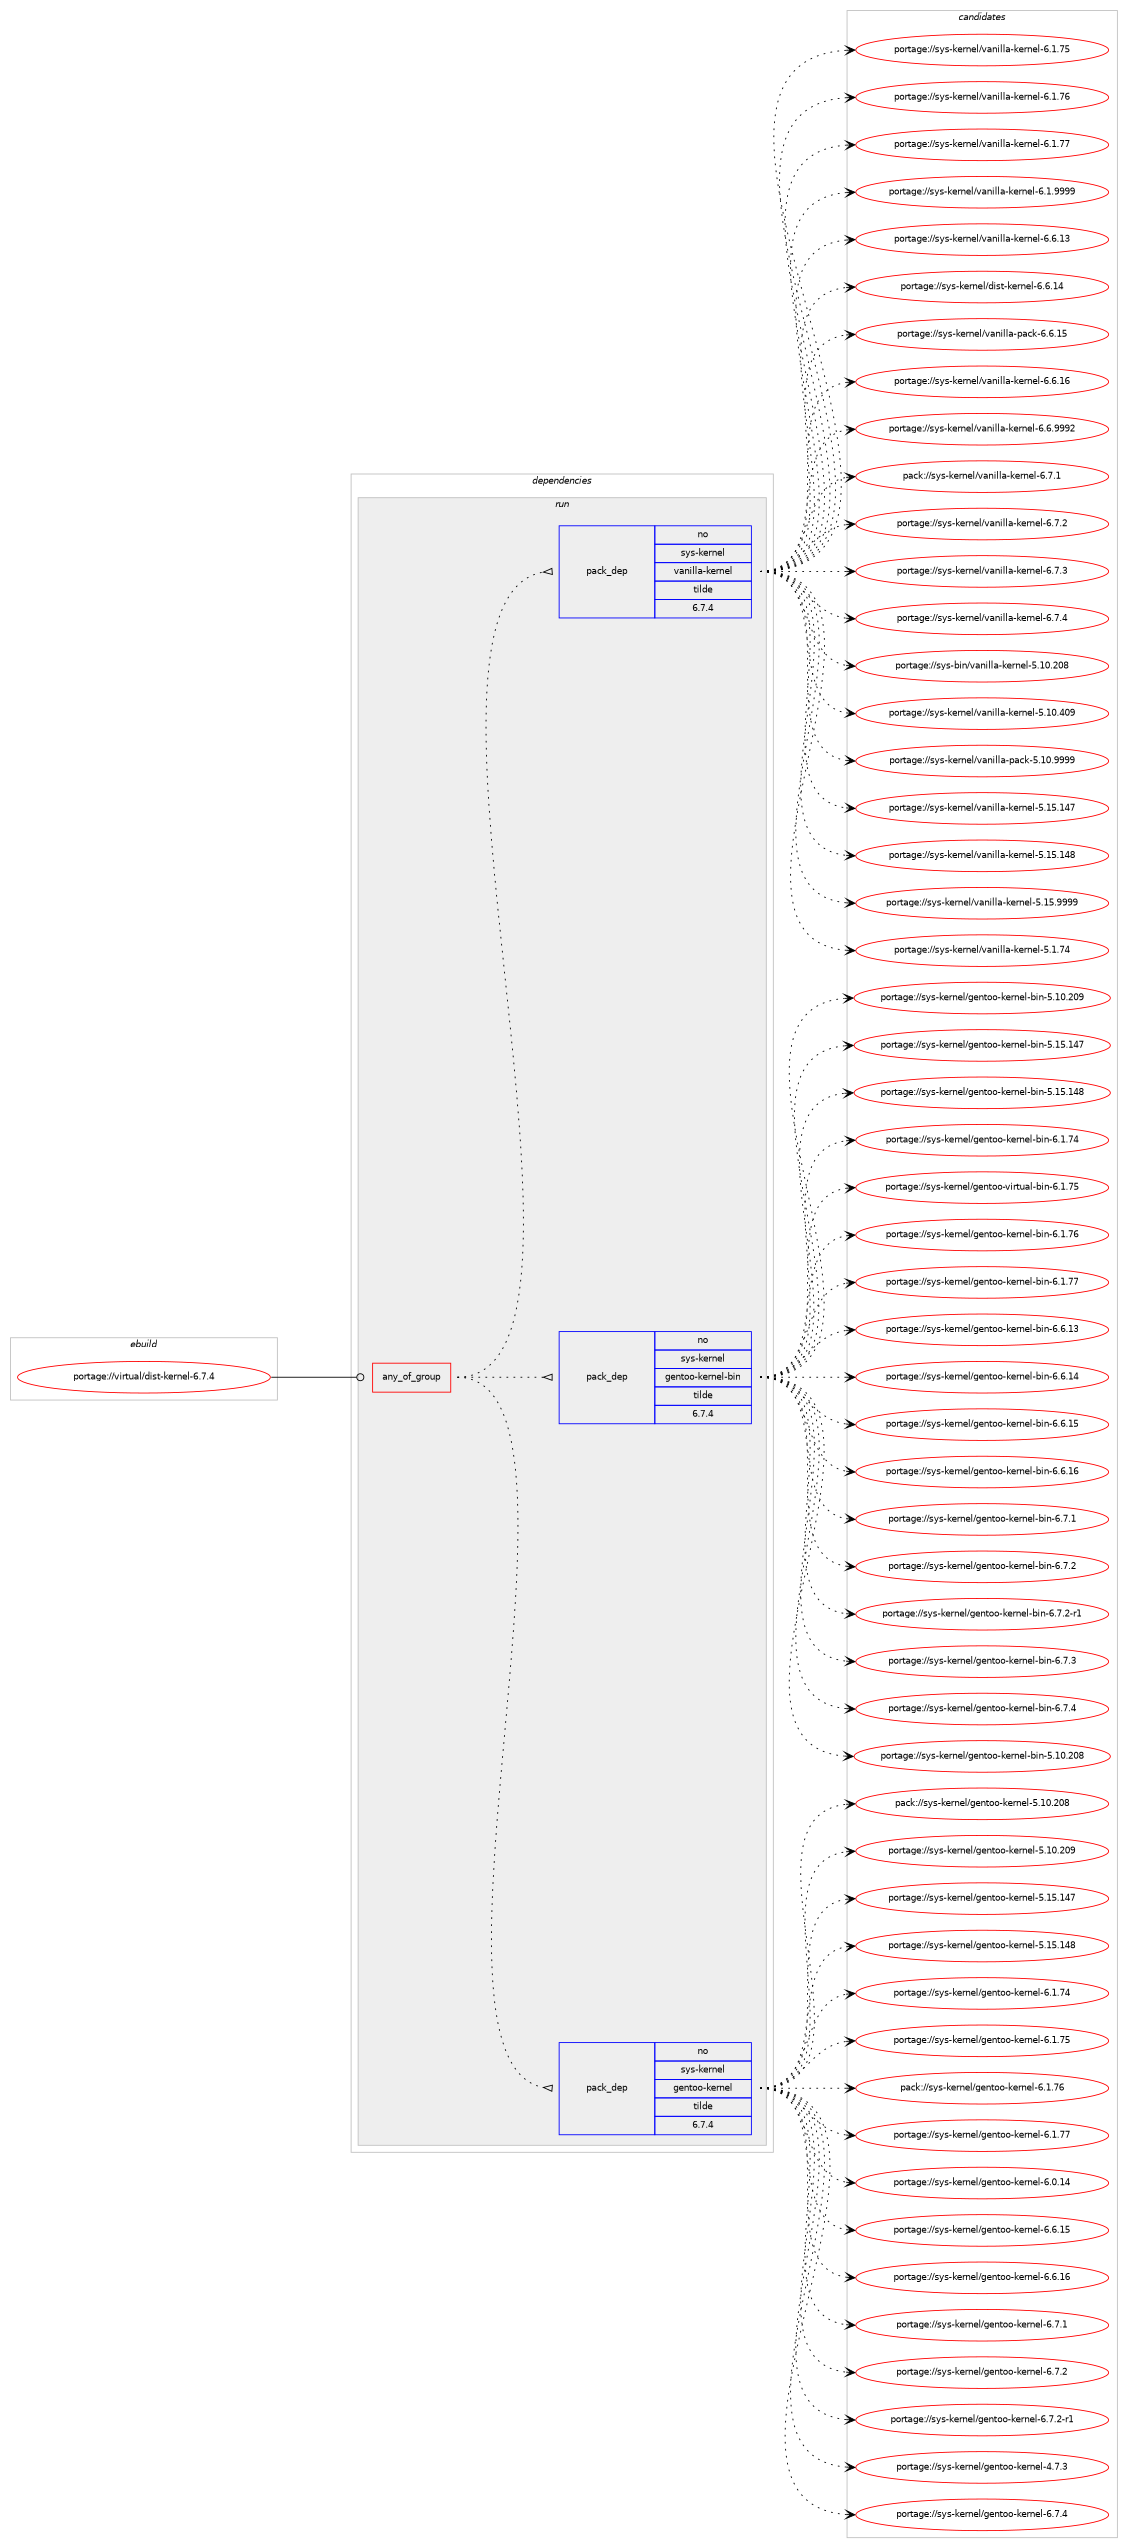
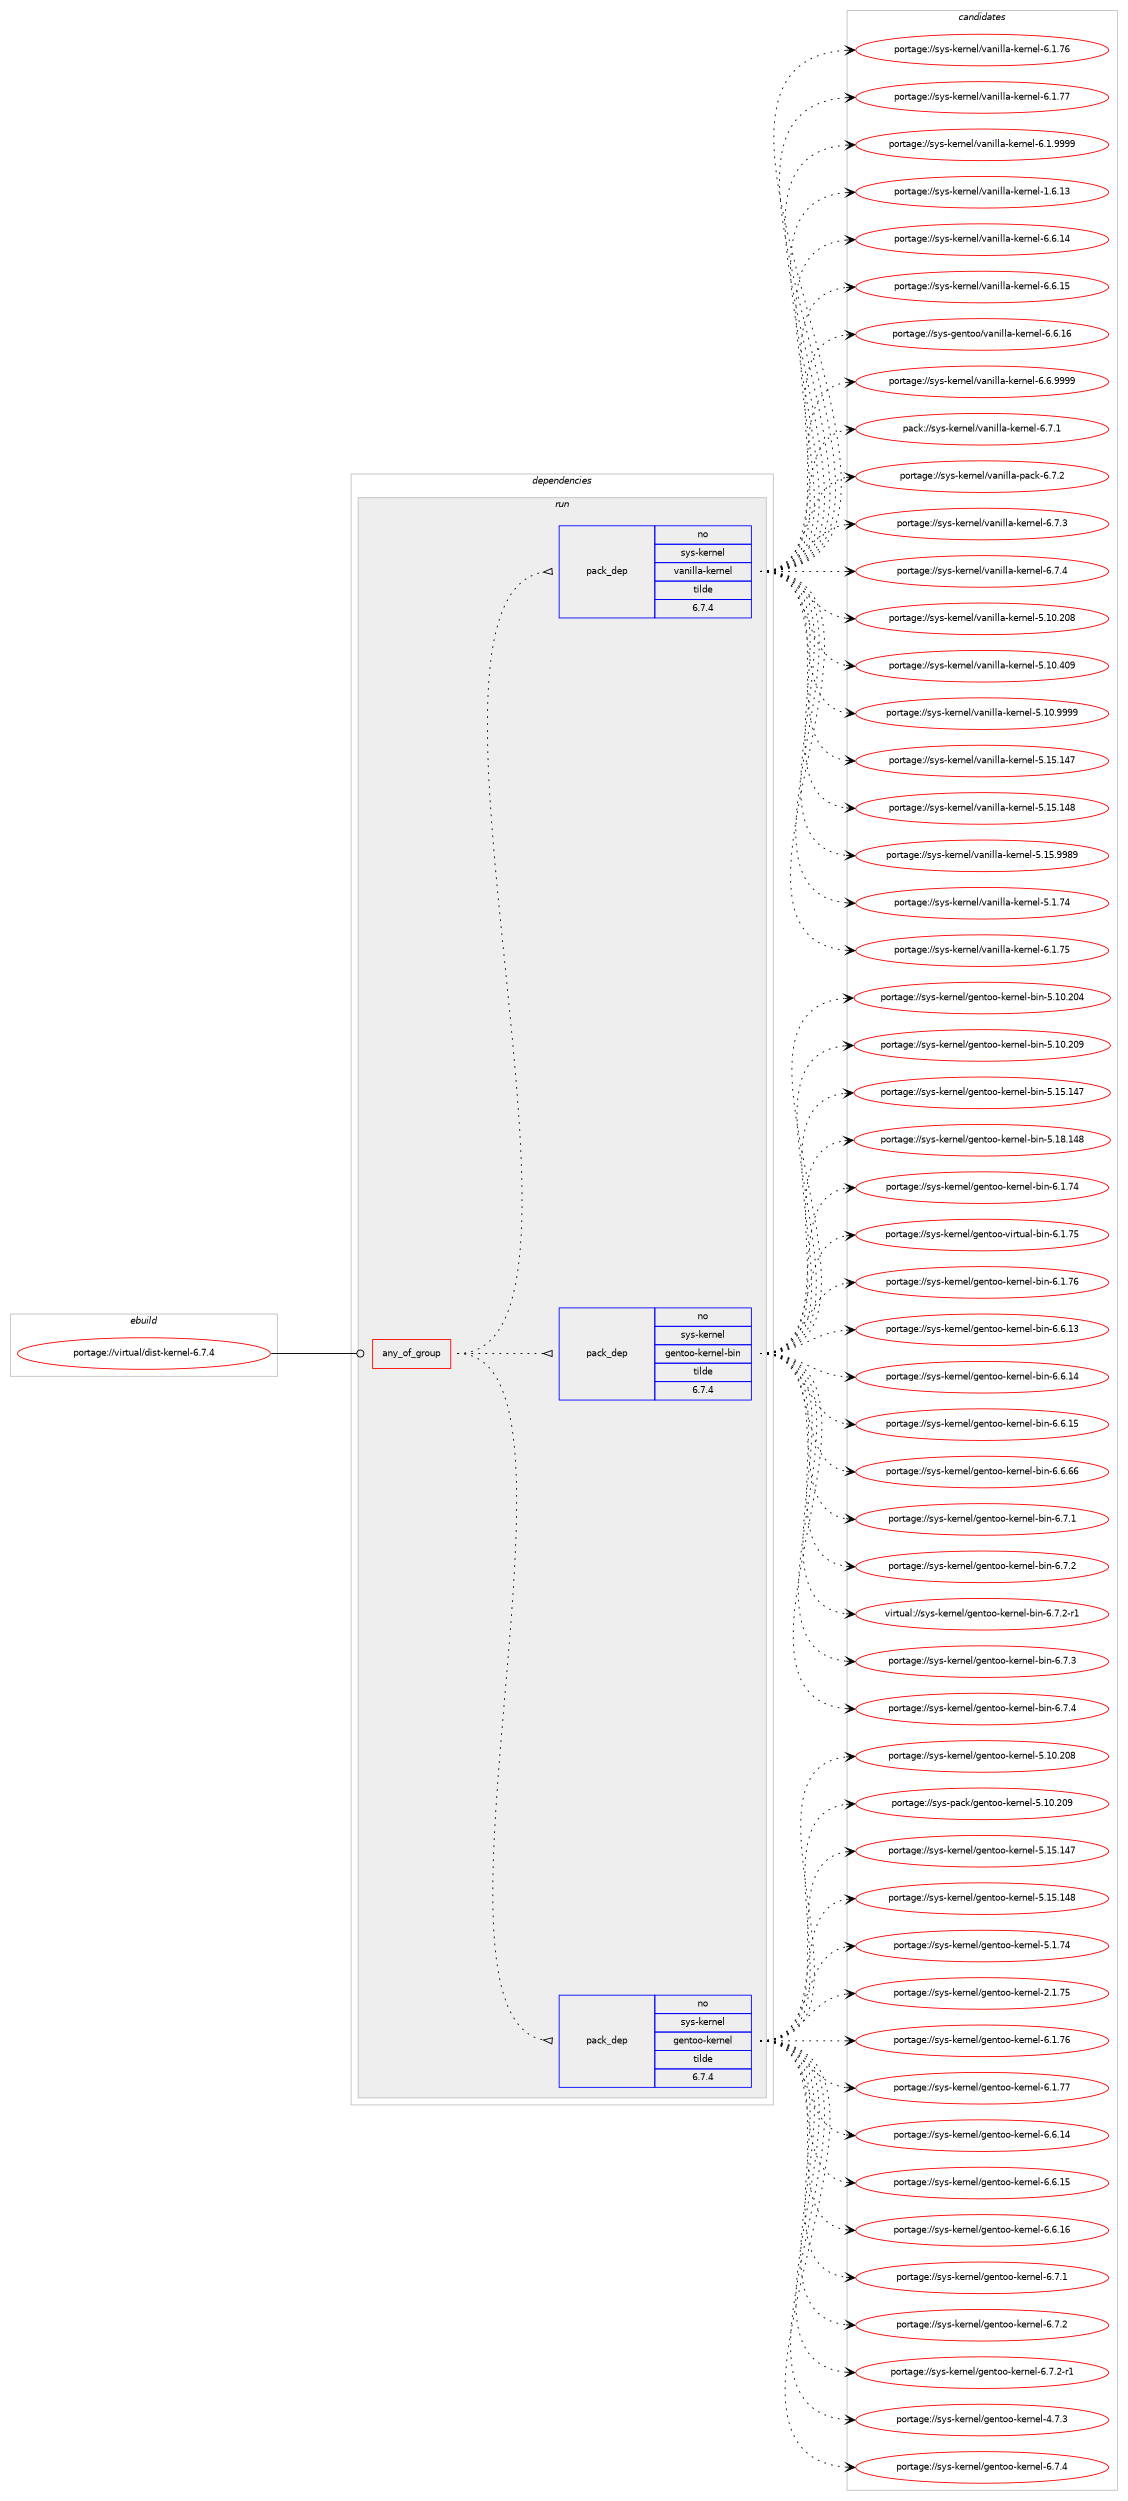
node "portage://sys-kernel/vanilla-kernel-6.6.13": label "portage://sys-kernel/vanilla-kernel-6.6.13" -> "portage://sys-kernel/vanilla-kernel-1.6.13"
node "portage://sys-kernel/dist-kernel-6.6.14": label "portage://sys-kernel/dist-kernel-6.6.14" -> "portage://sys-kernel/vanilla-kernel-6.6.14"
node "portage://sys-kernel/vanilla-pack-6.6.15": label "portage://sys-kernel/vanilla-pack-6.6.15" -> "portage://sys-kernel/vanilla-kernel-6.6.15"
node "portage://sys-kernel/vanilla-kernel-6.6.16": label "portage://sys-kernel/vanilla-kernel-6.6.16" -> "portage://sys-gentoo/vanilla-kernel-6.6.16"
node "portage://sys-kernel/vanilla-kernel-6.6.9992": label "portage://sys-kernel/vanilla-kernel-6.6.9992" -> "portage://sys-kernel/vanilla-kernel-6.6.9999"
node "portage://sys-kernel/vanilla-kernel-6.7.2": label "portage://sys-kernel/vanilla-kernel-6.7.2" -> "portage://sys-kernel/vanilla-pack-6.7.2"
node "portage://sys-bin/vanilla-kernel-5.10.208": label "portage://sys-bin/vanilla-kernel-5.10.208" -> "portage://sys-kernel/vanilla-kernel-5.10.208"
node "portage://sys-kernel/vanilla-pack-5.10.9999": label "portage://sys-kernel/vanilla-pack-5.10.9999" -> "portage://sys-kernel/vanilla-kernel-5.10.9999"
node "portage://sys-kernel/vanilla-kernel-5.15.9999": label "portage://sys-kernel/vanilla-kernel-5.15.9999" -> "portage://sys-kernel/vanilla-kernel-5.15.9989"
node "portage://sys-kernel/gentoo-kernel-bin-5.15.148": label "portage://sys-kernel/gentoo-kernel-bin-5.15.148" -> "portage://sys-kernel/gentoo-kernel-bin-5.18.148"
node "portage://sys-kernel/gentoo-kernel-bin-6.1.77": removed
node "portage://sys-kernel/gentoo-kernel-bin-6.6.16": label "portage://sys-kernel/gentoo-kernel-bin-6.6.16" -> "portage://sys-kernel/gentoo-kernel-bin-6.6.66"
node "portage://sys-kernel/gentoo-kernel-bin-6.7.2-r1": label "portage://sys-kernel/gentoo-kernel-bin-6.7.2-r1" -> "virtual://sys-kernel/gentoo-kernel-bin-6.7.2-r1"
node "portage://sys-kernel/gentoo-kernel-bin-5.10.208": label "portage://sys-kernel/gentoo-kernel-bin-5.10.208" -> "portage://sys-kernel/gentoo-kernel-bin-5.10.204"
node "pack://sys-kernel/gentoo-kernel-5.10.208": label "pack://sys-kernel/gentoo-kernel-5.10.208" -> "portage://sys-kernel/gentoo-kernel-5.10.208"
node "portage://sys-kernel/gentoo-kernel-5.10.209": label "portage://sys-kernel/gentoo-kernel-5.10.209" -> "portage://sys-pack/gentoo-kernel-5.10.209"
node "portage://sys-kernel/gentoo-kernel-6.1.74": label "portage://sys-kernel/gentoo-kernel-6.1.74" -> "portage://sys-kernel/gentoo-kernel-5.1.74"
node "portage://sys-kernel/gentoo-kernel-6.1.75": label "portage://sys-kernel/gentoo-kernel-6.1.75" -> "portage://sys-kernel/gentoo-kernel-2.1.75"
node "pack://sys-kernel/gentoo-kernel-6.1.76": label "pack://sys-kernel/gentoo-kernel-6.1.76" -> "portage://sys-kernel/gentoo-kernel-6.1.76"
node "portage://sys-kernel/gentoo-kernel-6.0.14": label "portage://sys-kernel/gentoo-kernel-6.0.14" -> "portage://sys-kernel/gentoo-kernel-6.6.14"
